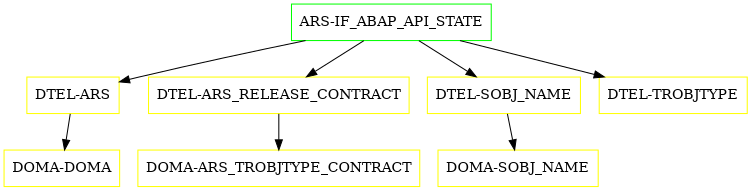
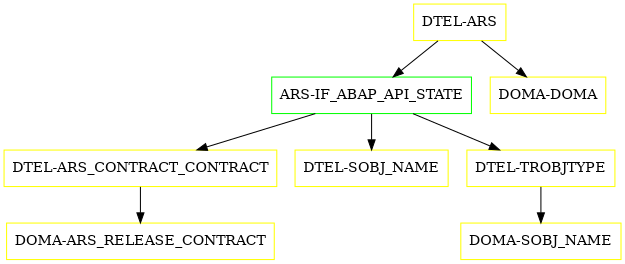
edge "ARS-IF_ABAP_API_STATE" -> "DTEL-ARS": reversed
node "DTEL-ARS_RELEASE_CONTRACT": label "DTEL-ARS_RELEASE_CONTRACT" -> "DTEL-ARS_CONTRACT_CONTRACT"
edge "DTEL-SOBJ_NAME" -> "DOMA-SOBJ_NAME": now "DTEL-TROBJTYPE" -> "DOMA-SOBJ_NAME"
node "DOMA-ARS_TROBJTYPE_CONTRACT": label "DOMA-ARS_TROBJTYPE_CONTRACT" -> "DOMA-ARS_RELEASE_CONTRACT"
